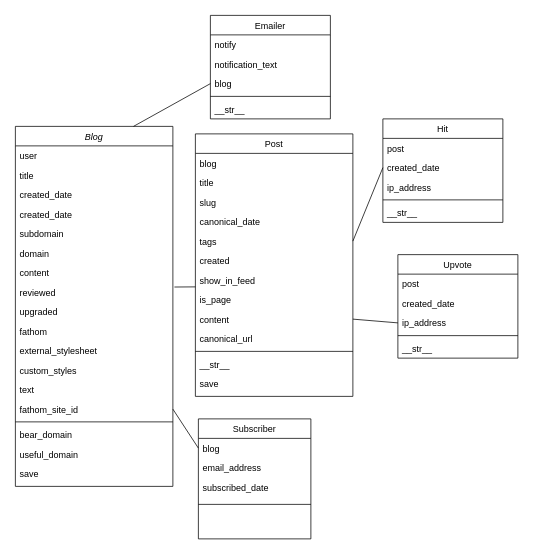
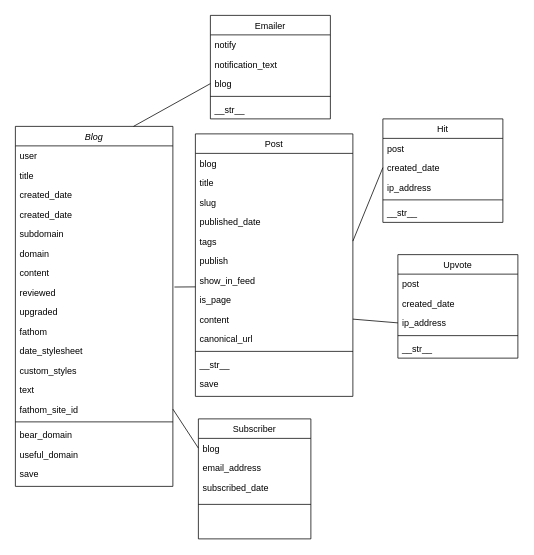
node "canonical_date": label "canonical_date" -> "published_date"
node "created": label "created" -> "publish"
node "external_stylesheet": label "external_stylesheet" -> "date_stylesheet"
